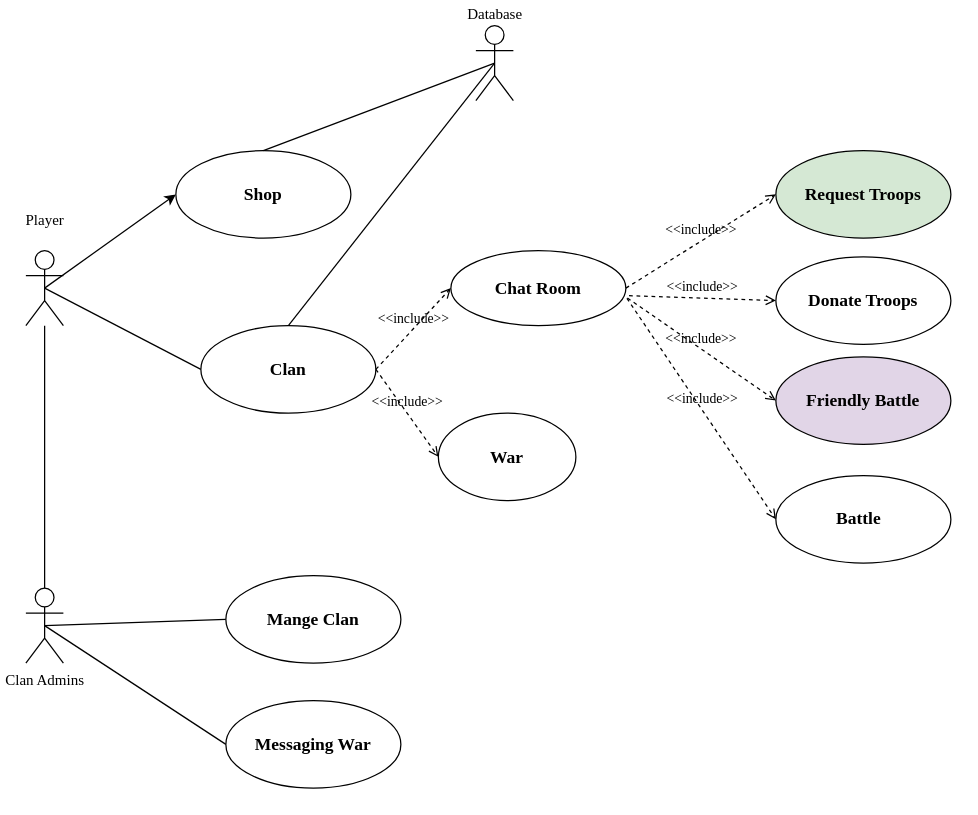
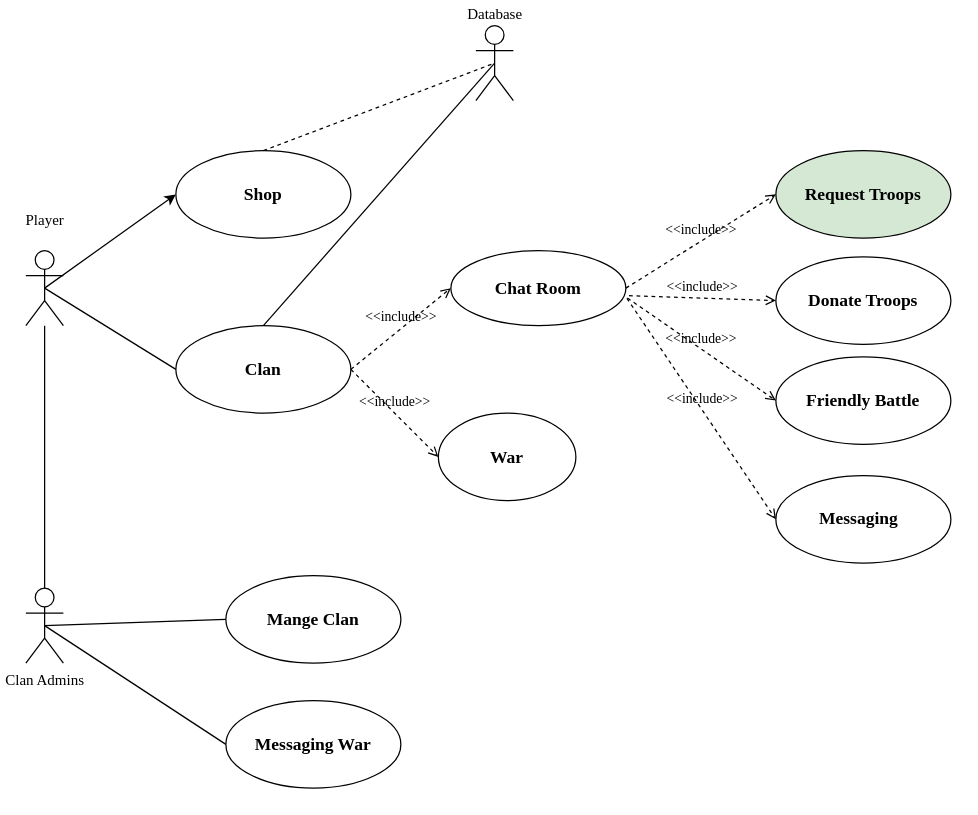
edge "Database" -- "Shop": style solid -> dashed
node "Clan": moved (288, 369) -> (263, 369)
node "Friendly Battle": fillcolor #e1d5e7 -> #ffffff
node "Battle": label "Battle" -> "Messaging"
